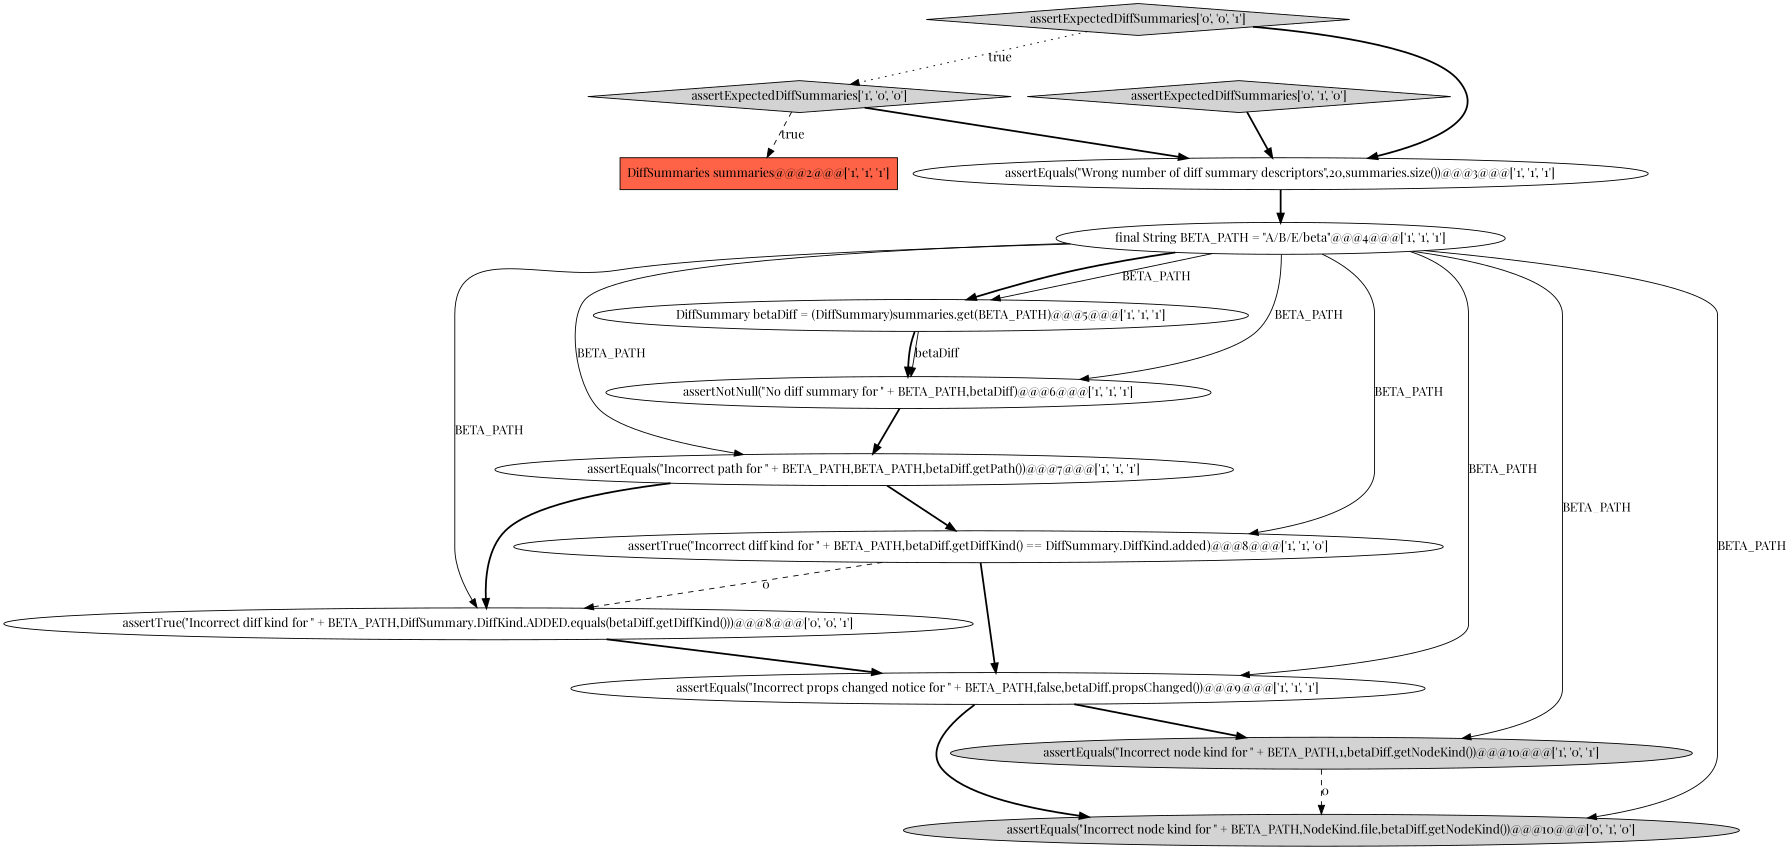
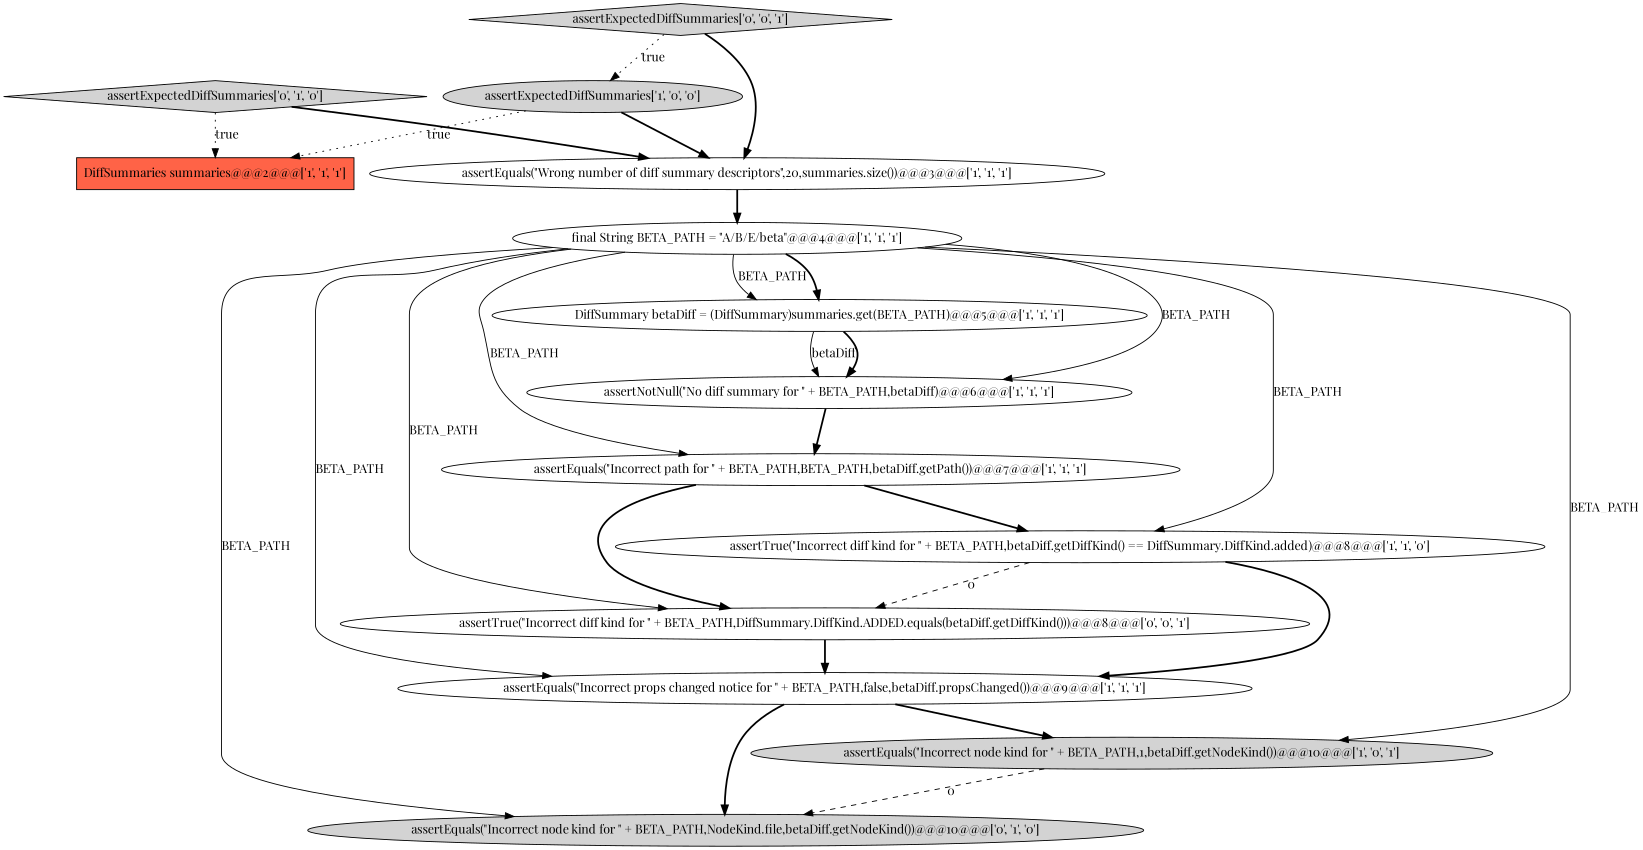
node "assertExpectedDiffSummaries['1', '0', '0']": shape diamond -> ellipse
edge "assertExpectedDiffSummaries['0', '1', '0']" -> "DiffSummaries summaries@@@2@@@['1', '1', '1']": added, label "true"
edge "assertExpectedDiffSummaries['1', '0', '0']" -> "DiffSummaries summaries@@@2@@@['1', '1', '1']": style dashed -> dotted
